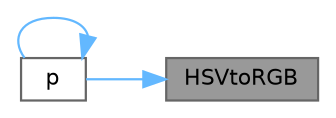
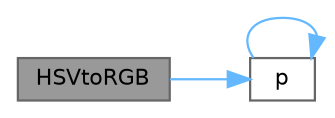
edge "p" -> "HSVtoRGB": reversed
